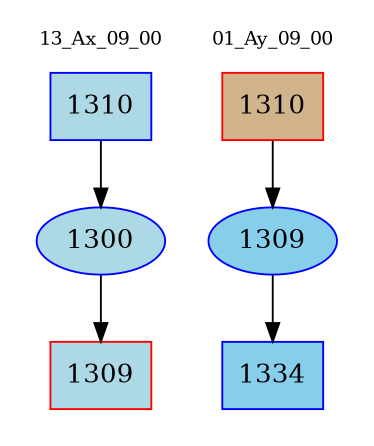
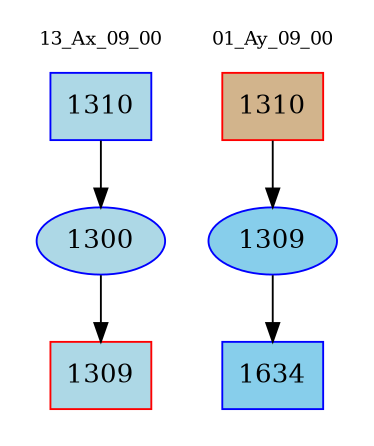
node "1334": label "1334" -> "1634"
